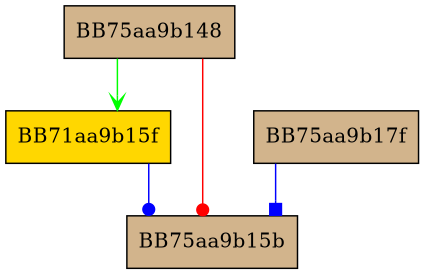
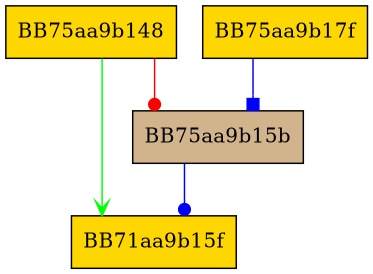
node "BB75aa9b148": fillcolor tan -> gold
node "BB75aa9b17f": fillcolor tan -> gold
edge "BB71aa9b15f" -> "BB75aa9b15b": reversed
